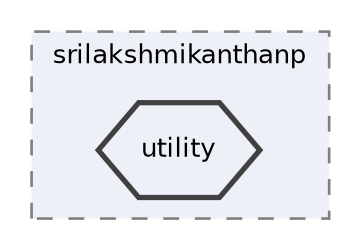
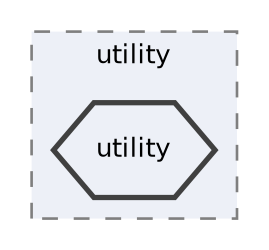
cluster "srilakshmikanthanp": label "srilakshmikanthanp" -> "utility"
